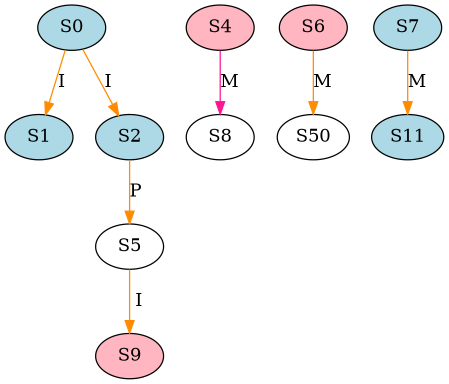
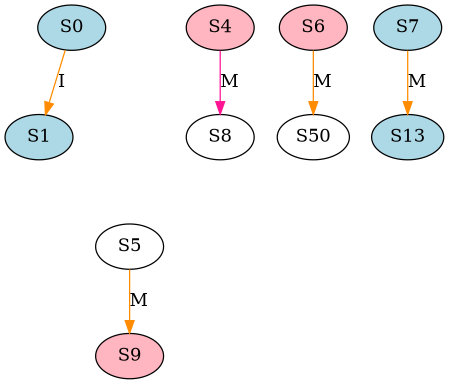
node "S2": removed
node "S11": label "S11" -> "S13"
edge "S5" -> "S9": label "I" -> "M"
